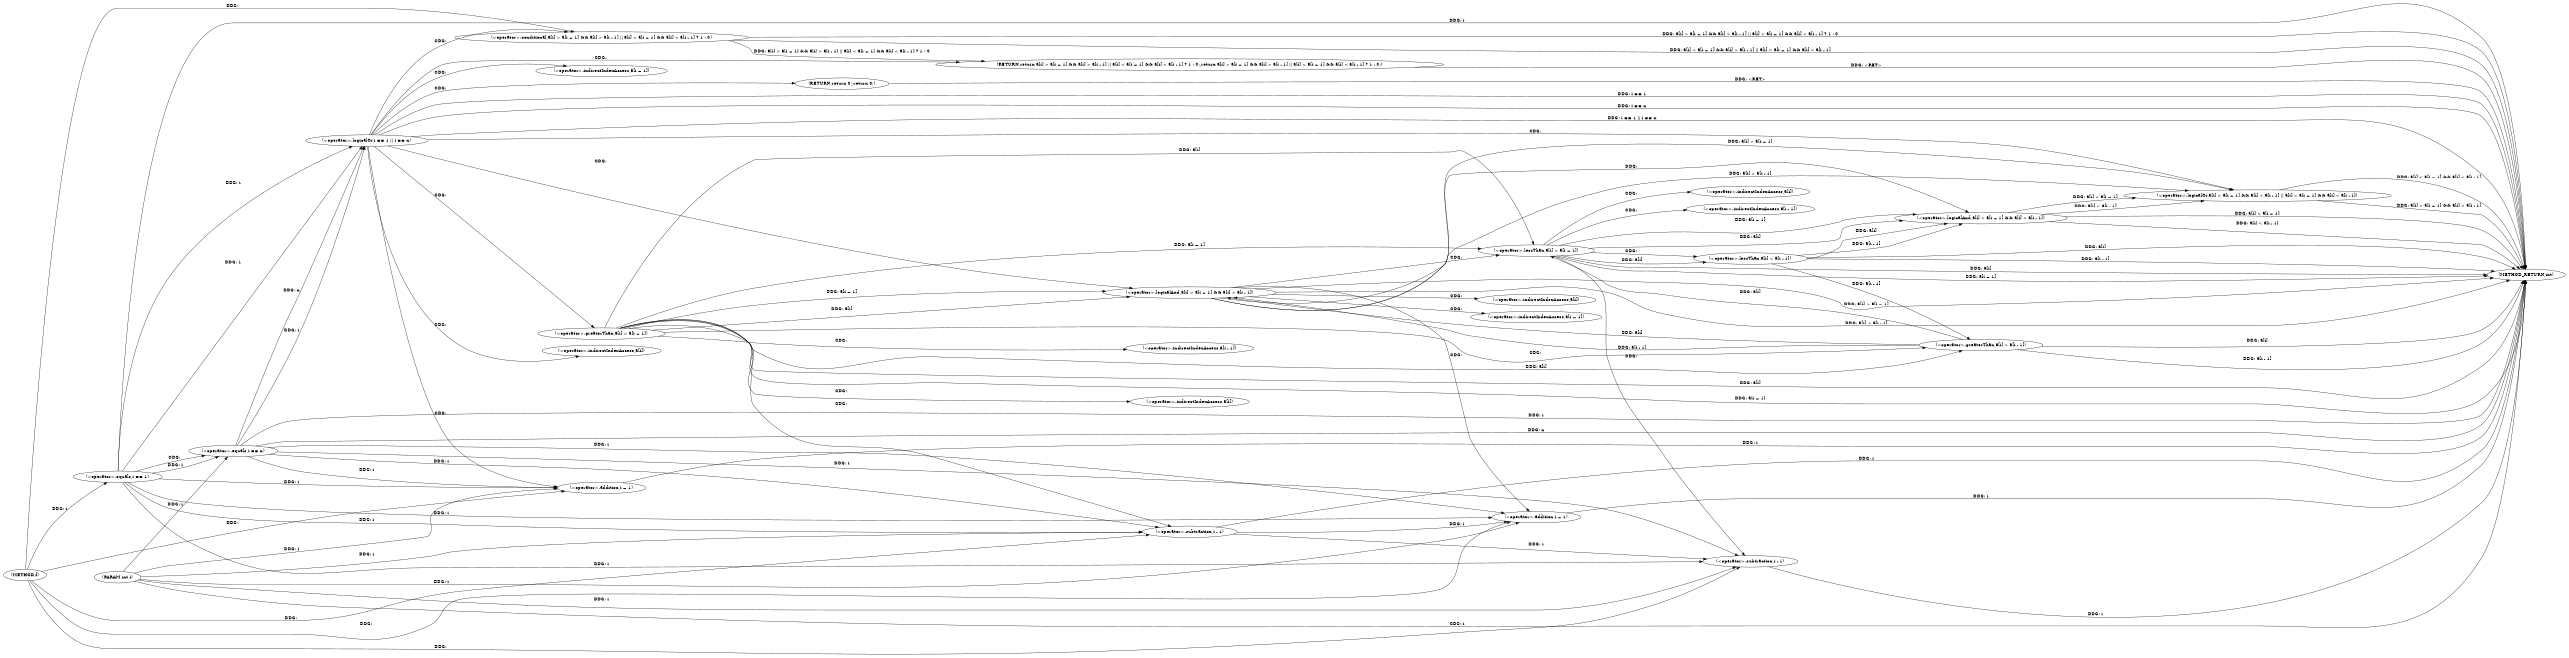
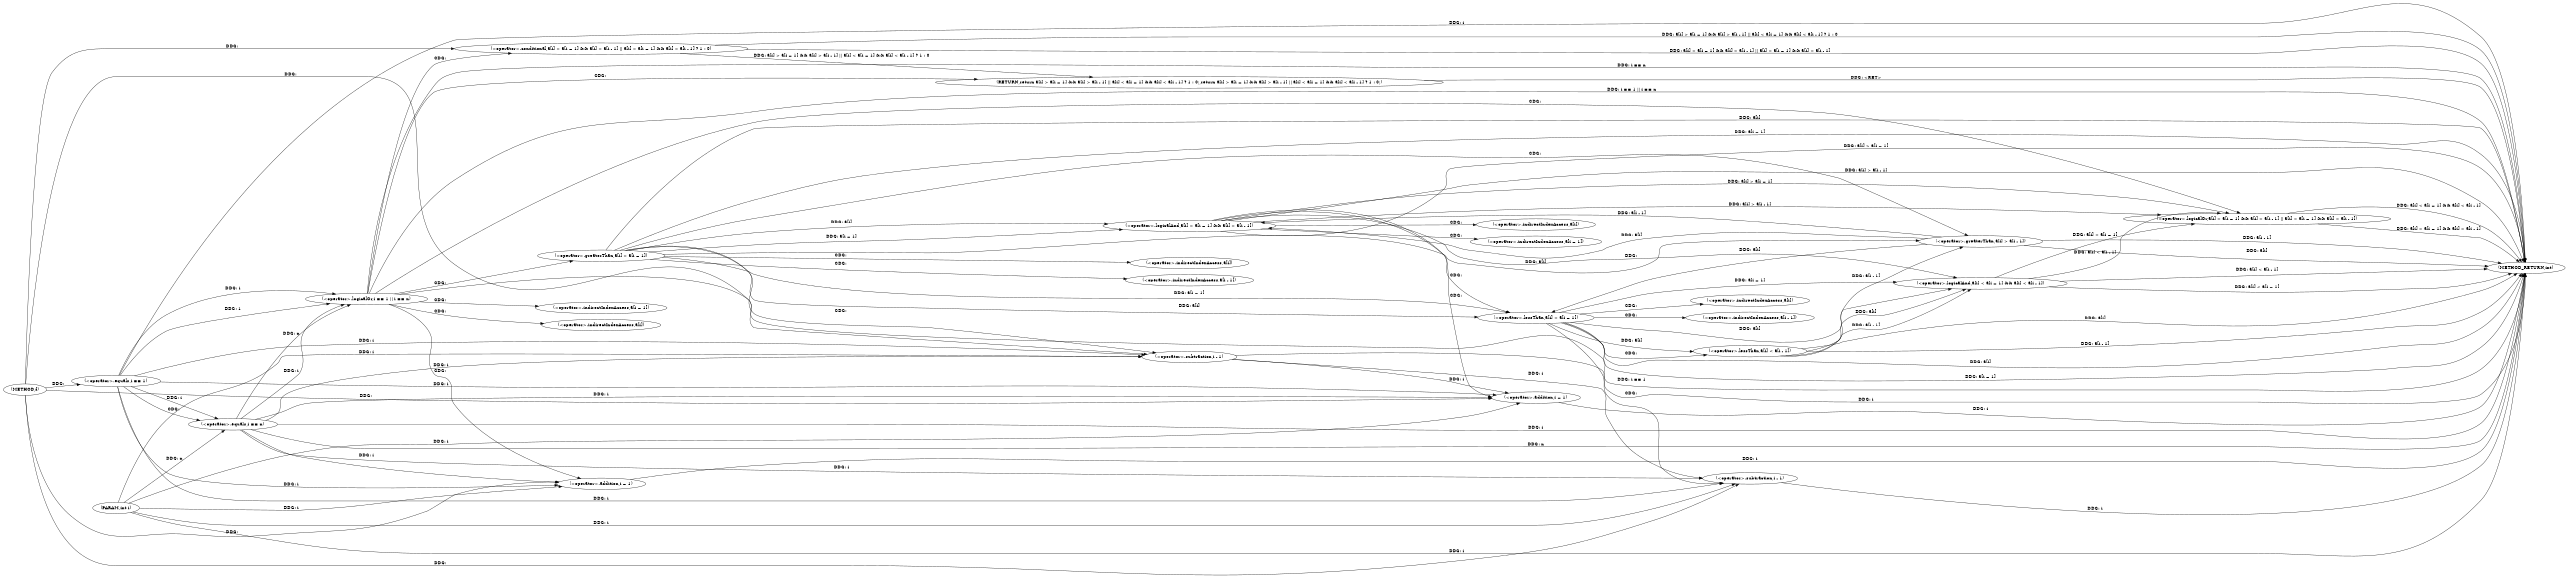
node "(RETURN,return 0;,return 0;)": removed
edge "(<operator>.logicalOr,i == 1 || i == n)" -> "(<operator>.logicalAnd,a[i] > a[i + 1] && a[i] > a[i - 1])": removed, label "CDG:"
edge "(PARAM,int i)" -> "(<operator>.equals,i == n)": label "DDG: i" -> "DDG: n"
edge "(METHOD,f)" -> "(<operator>.equals,i == 1)": label "DDG: i" -> "DDG: "
edge "(PARAM,int i)" -> "(METHOD_RETURN,int)": label "CDG: i" -> "DDG: i"
